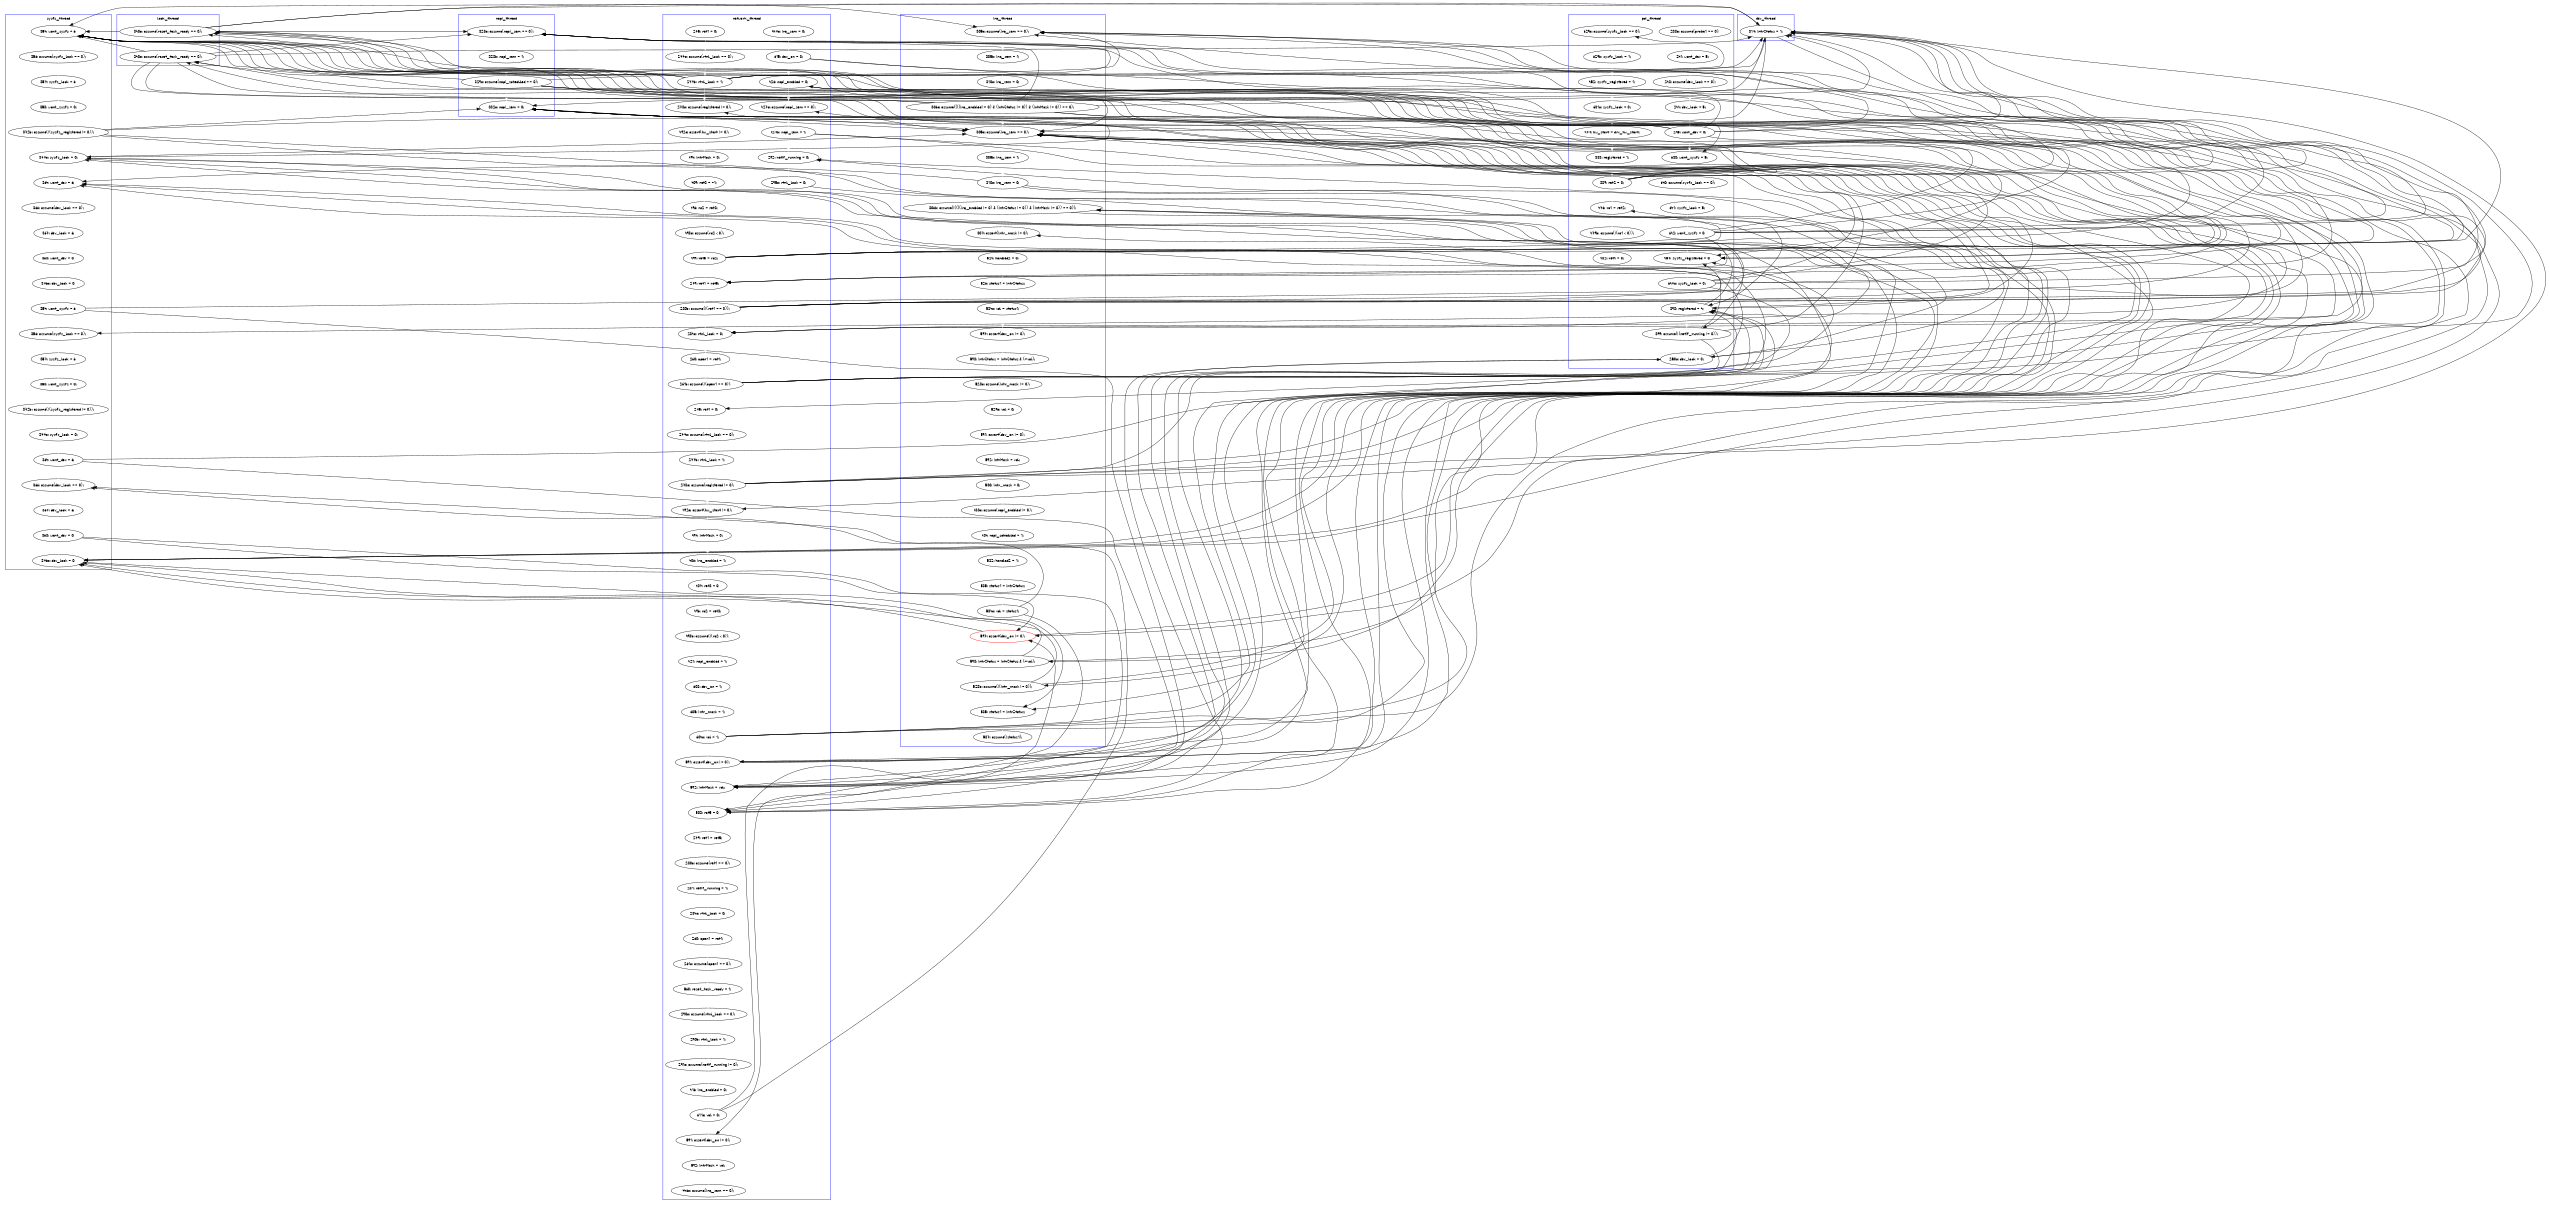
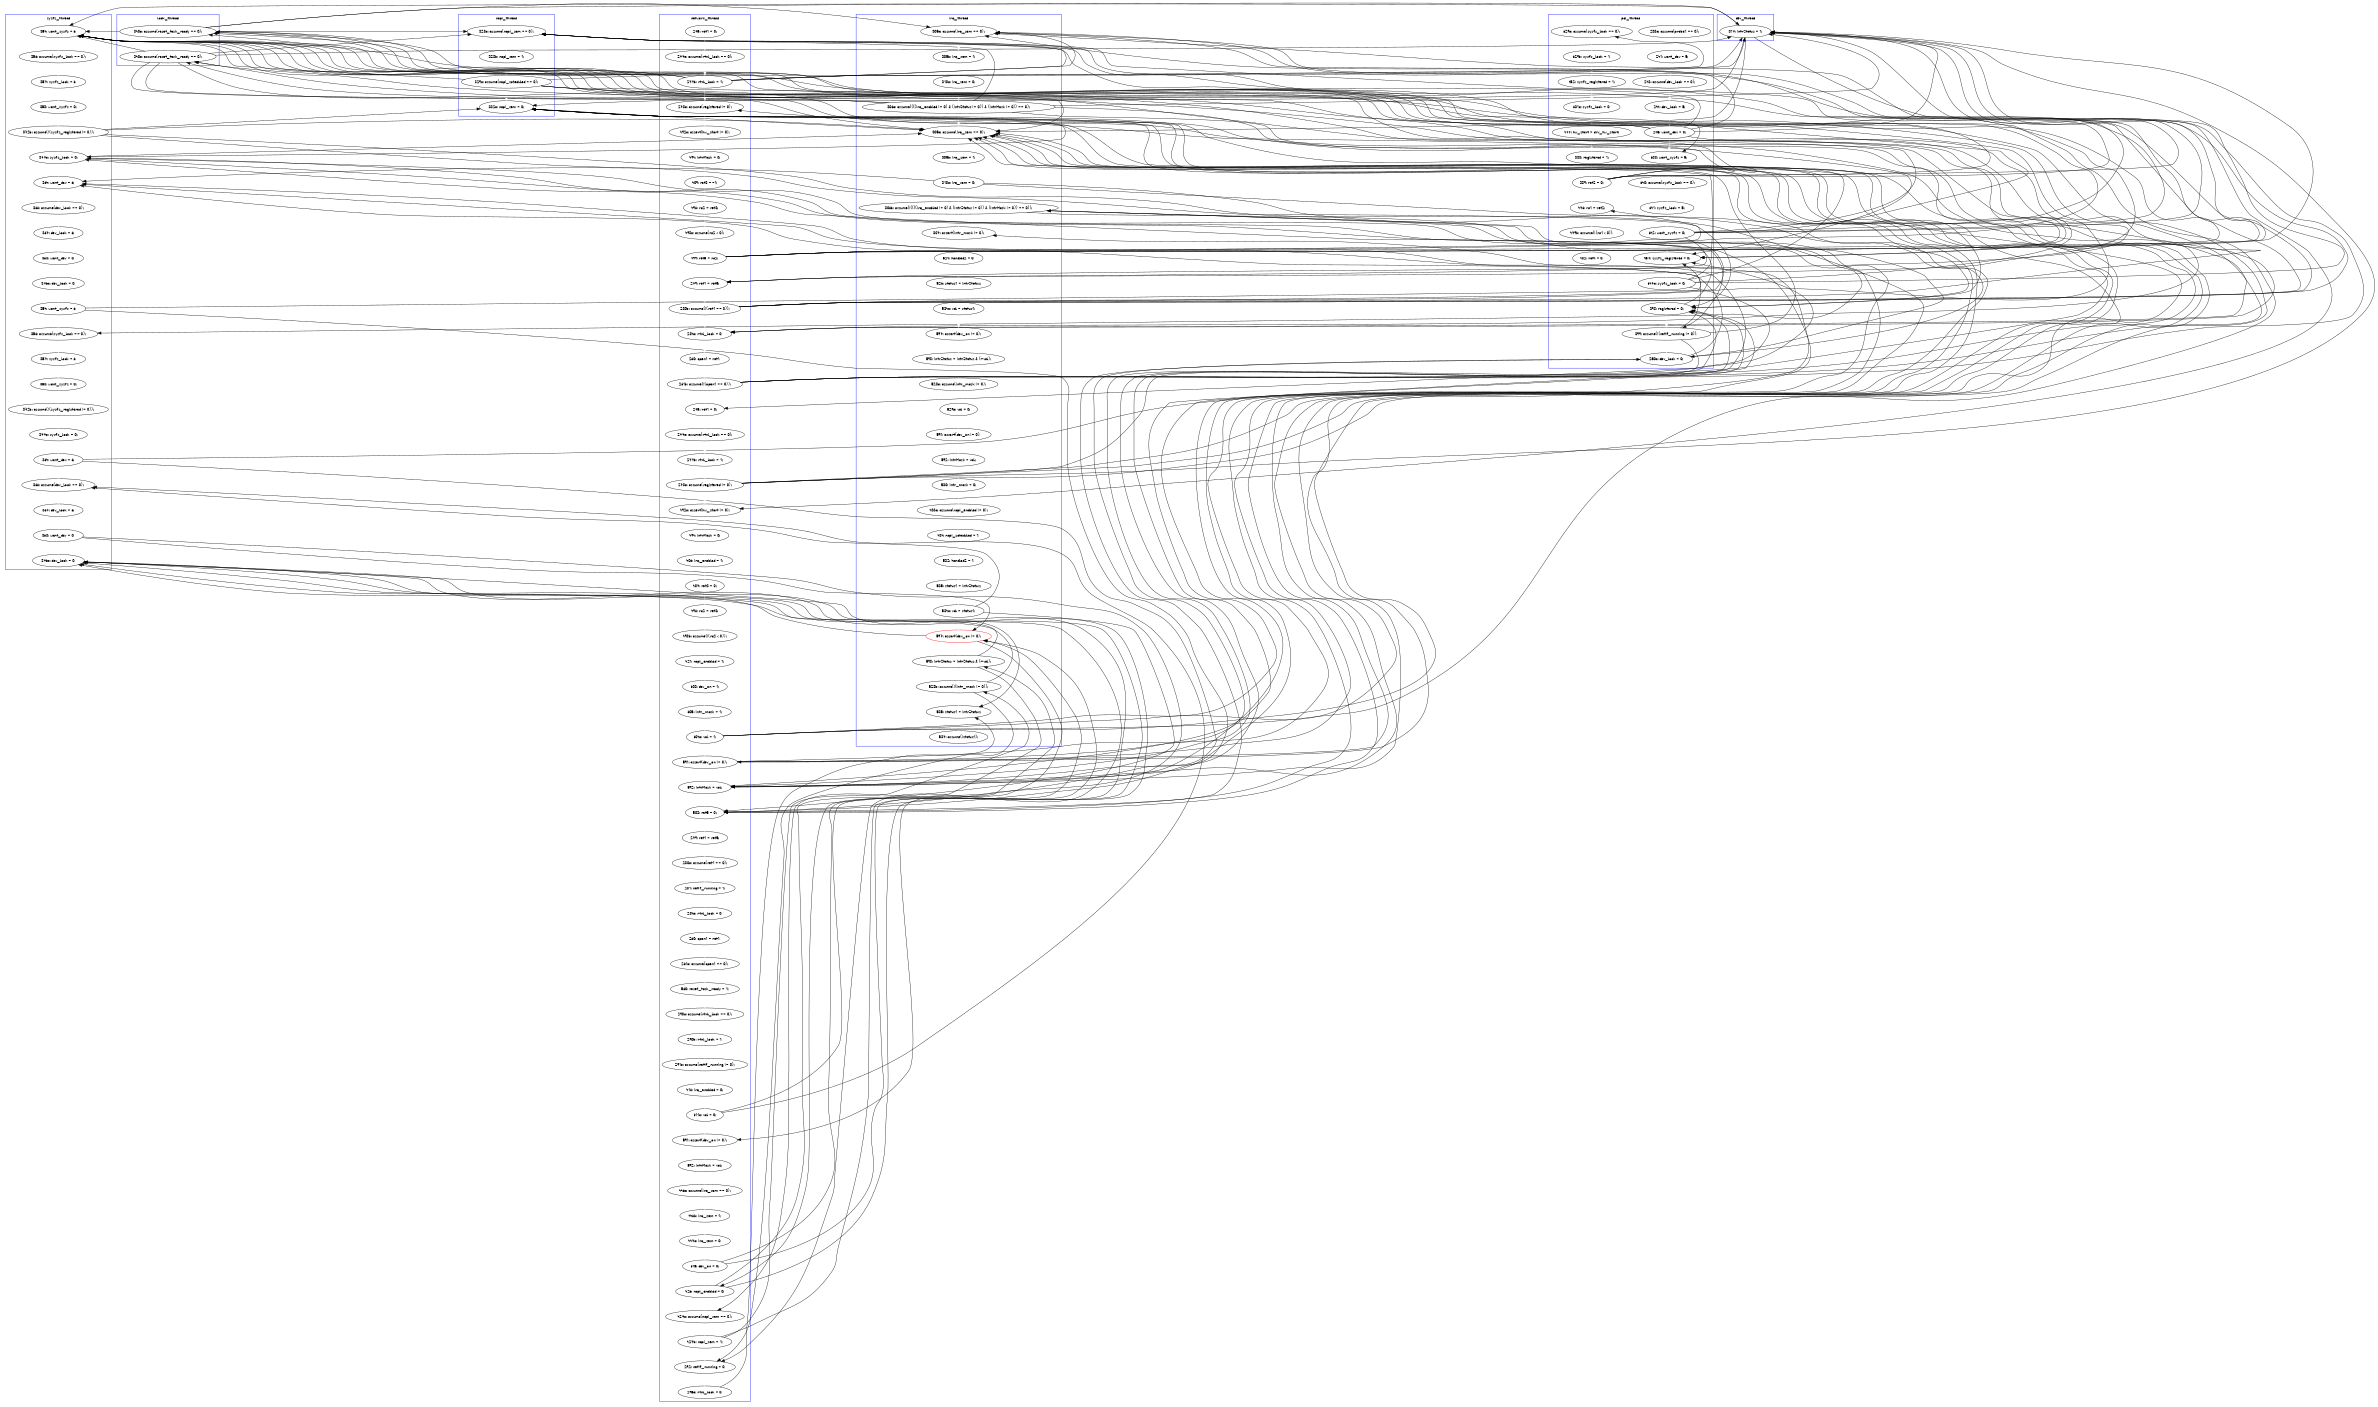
node "398: registered = 4;": label "398: registered = 4;" -> "398: registered = 0;"
node "446b: irq_sem = 1;": added
